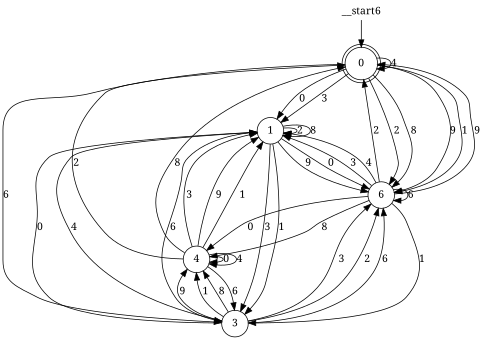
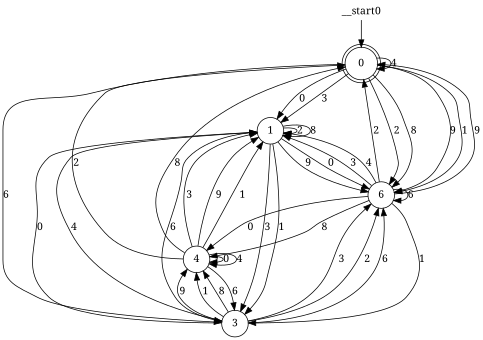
node "__start6": label "__start6" -> "__start0"
